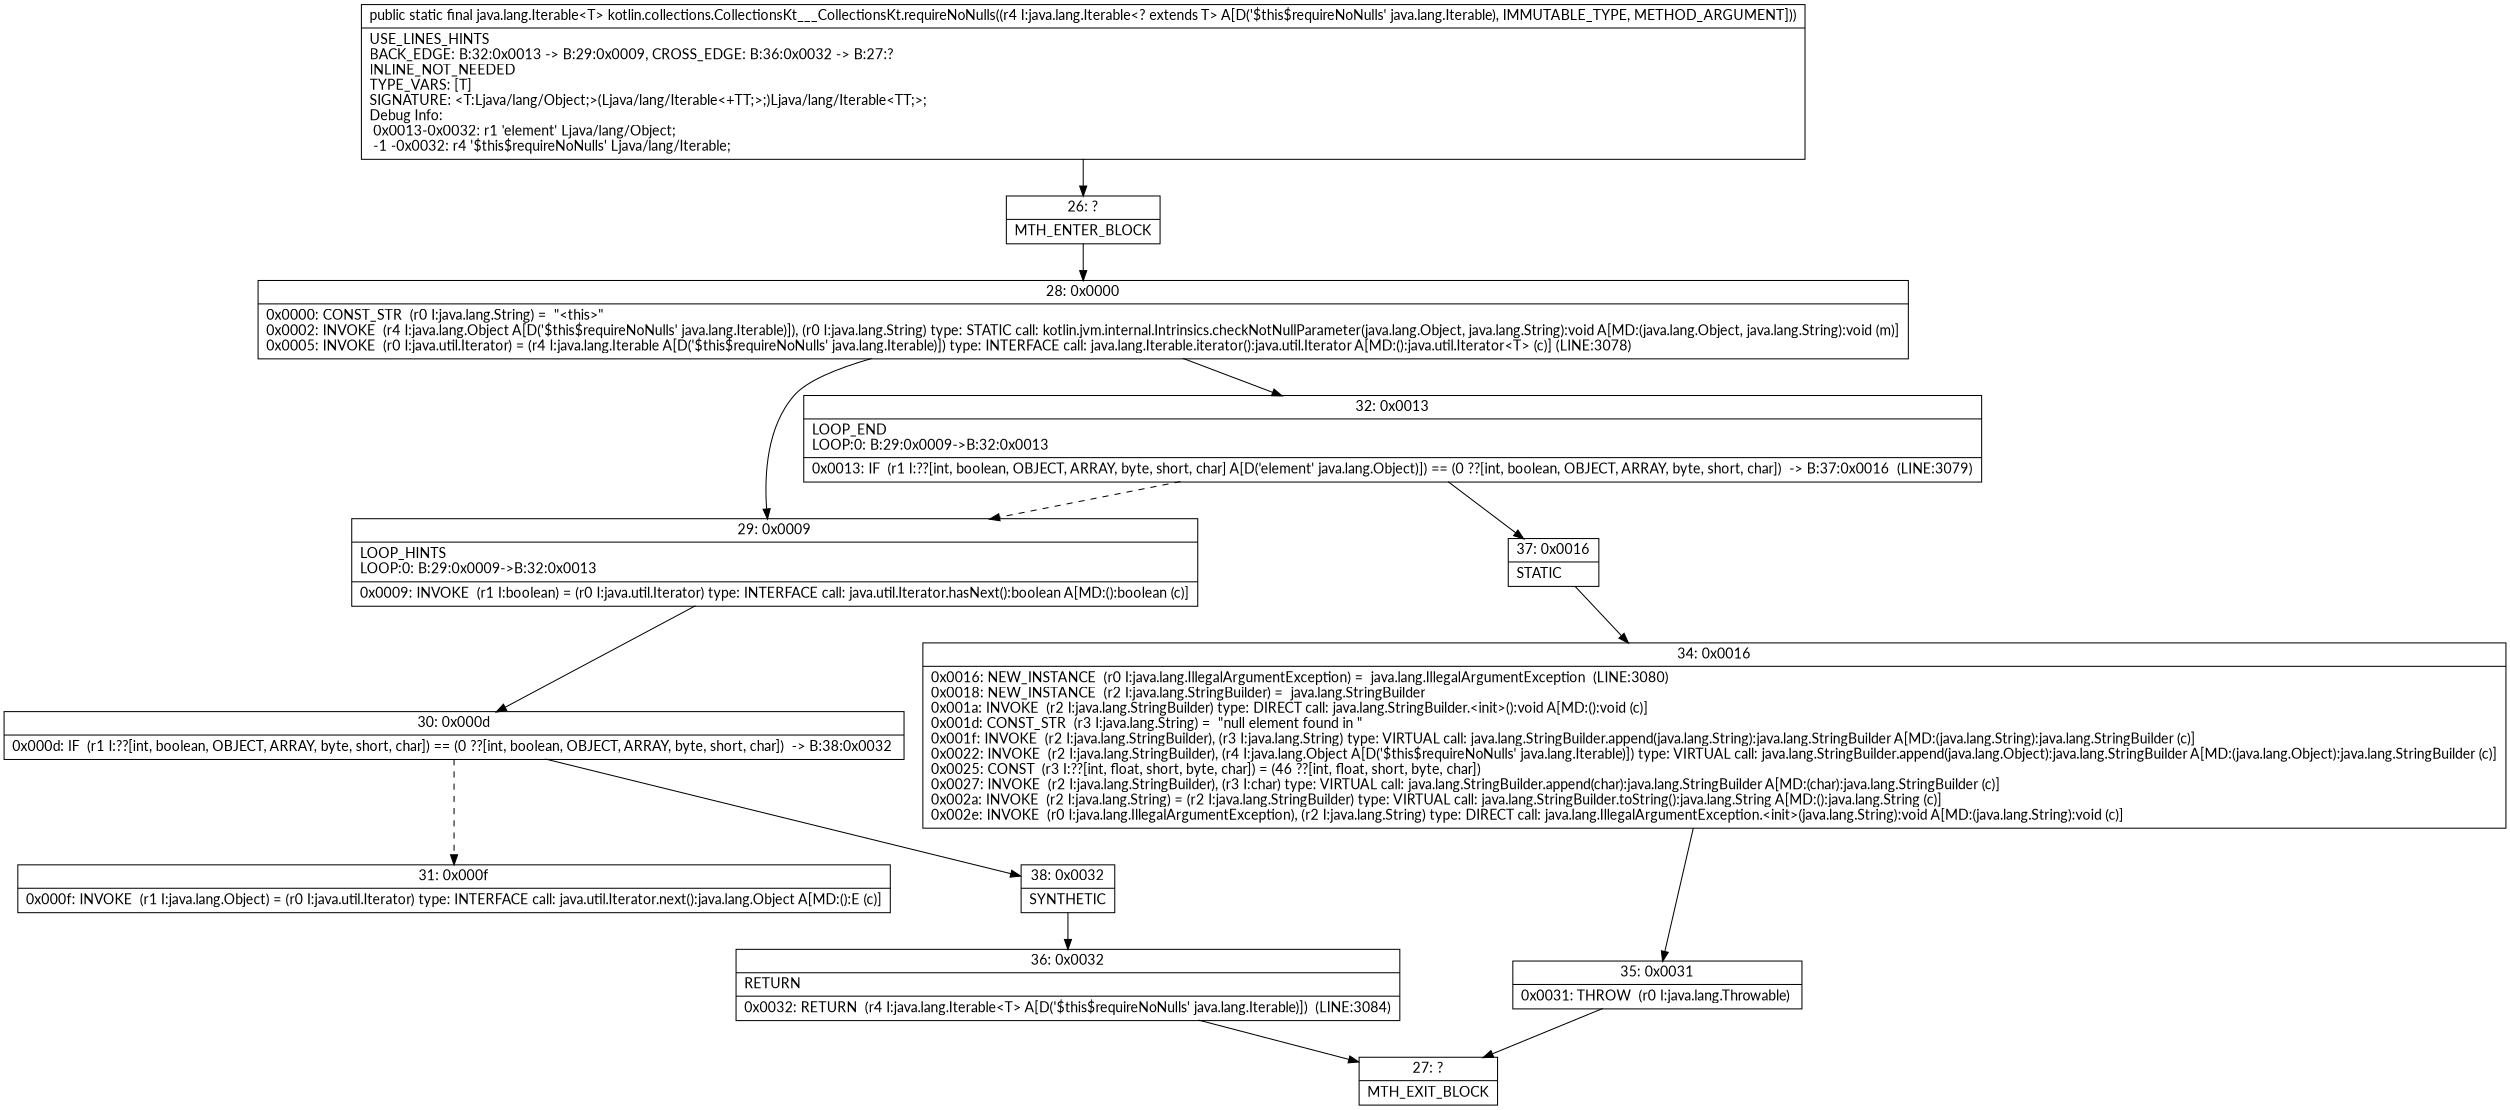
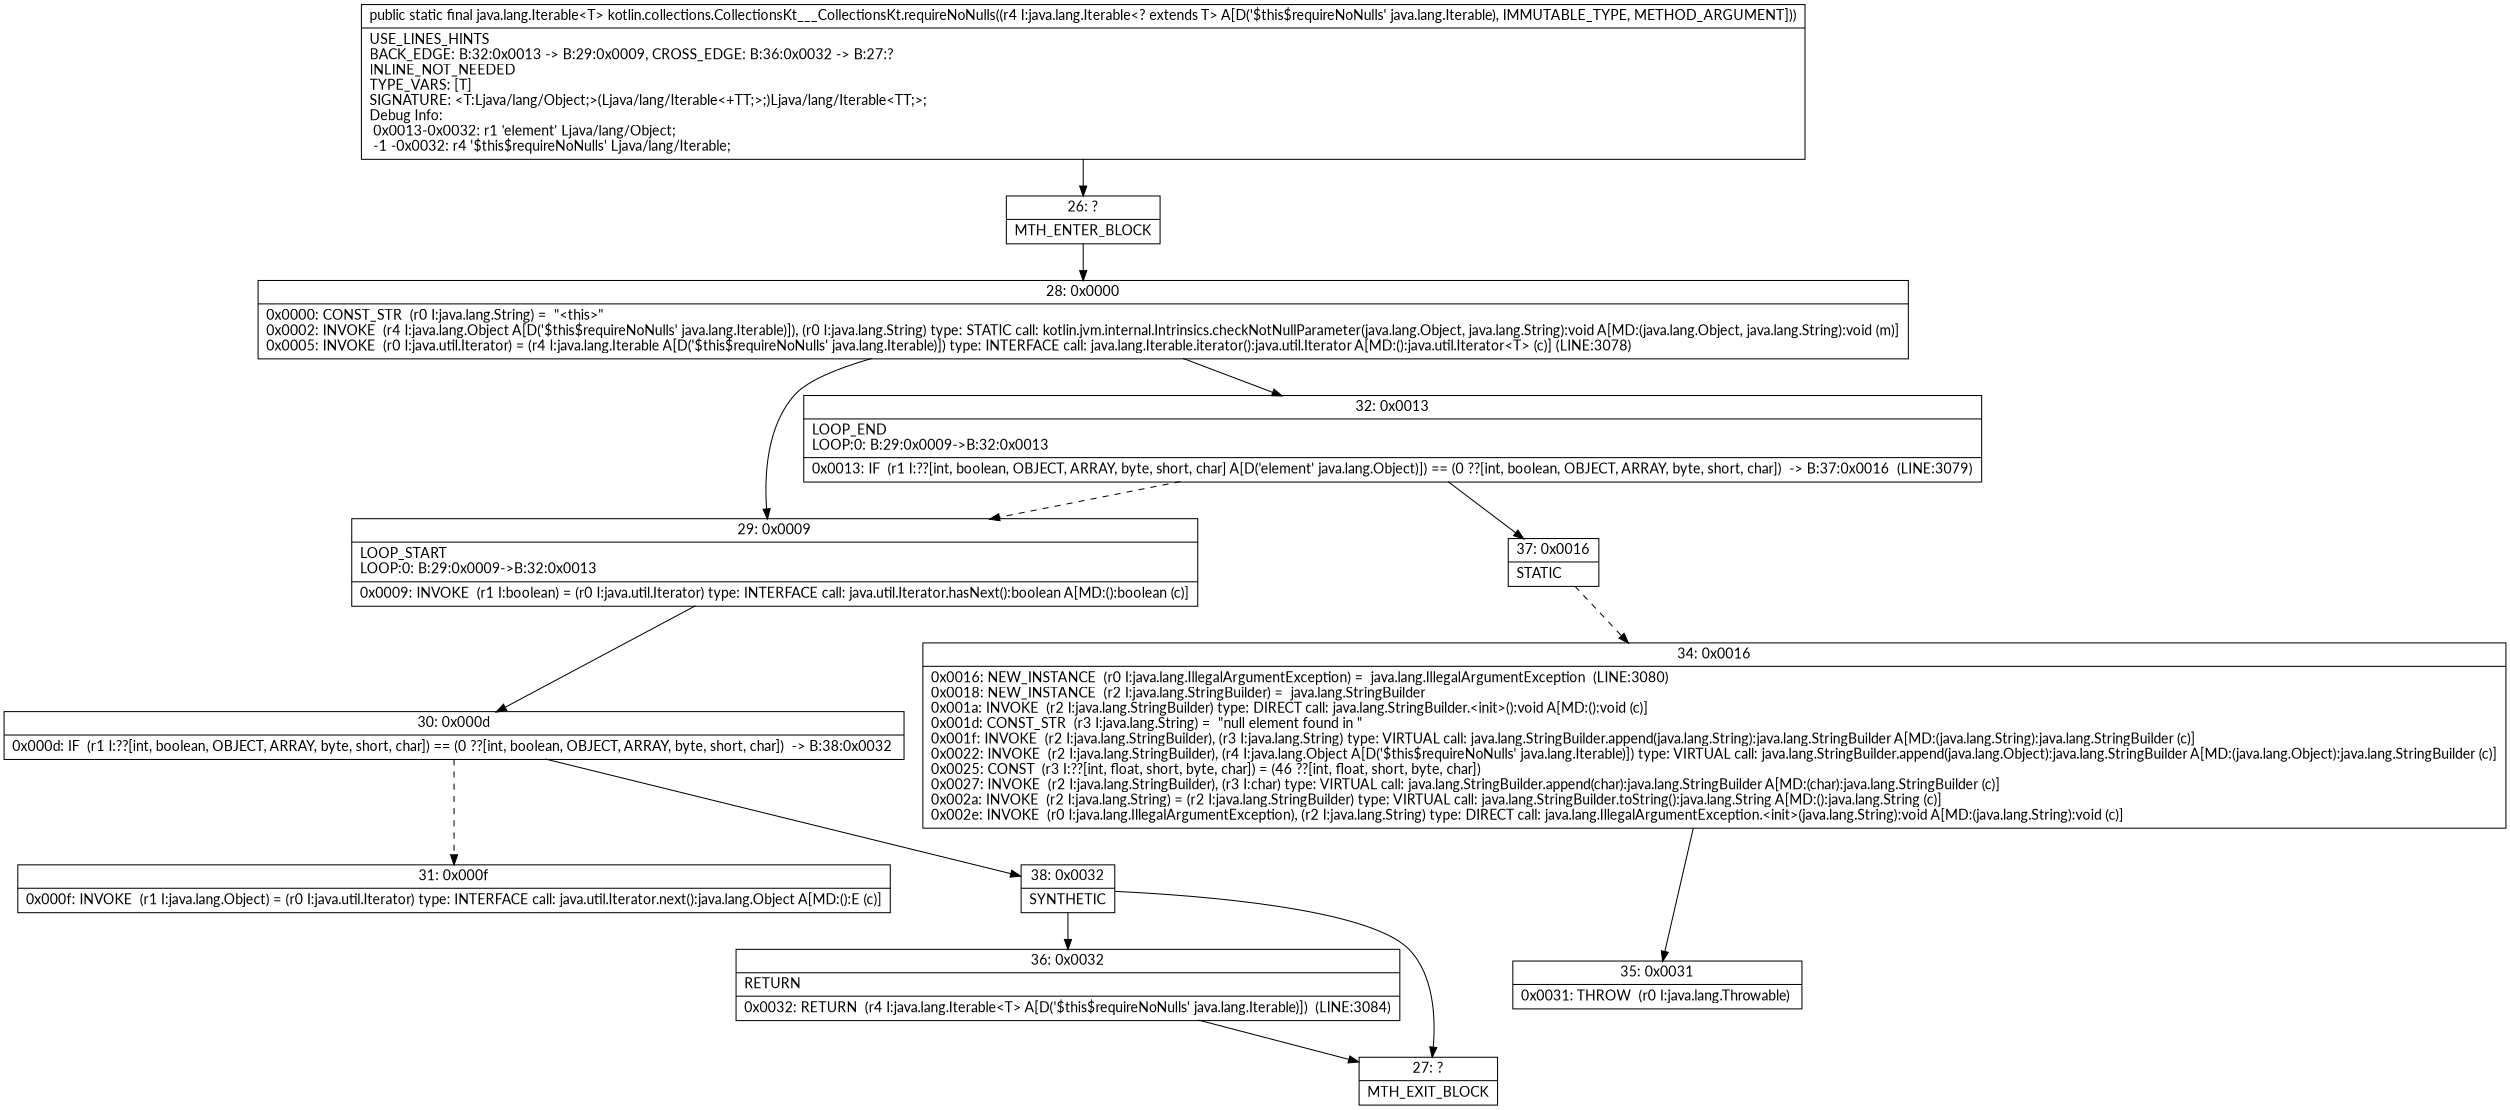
node "29: 0x0009": text "LOOP_HINTS" -> "LOOP_START"
edge "37: 0x0016" -> "34: 0x0016": style solid -> dashed
edge "35: 0x0031" -> "27: ?": now "38: 0x0032" -> "27: ?"
